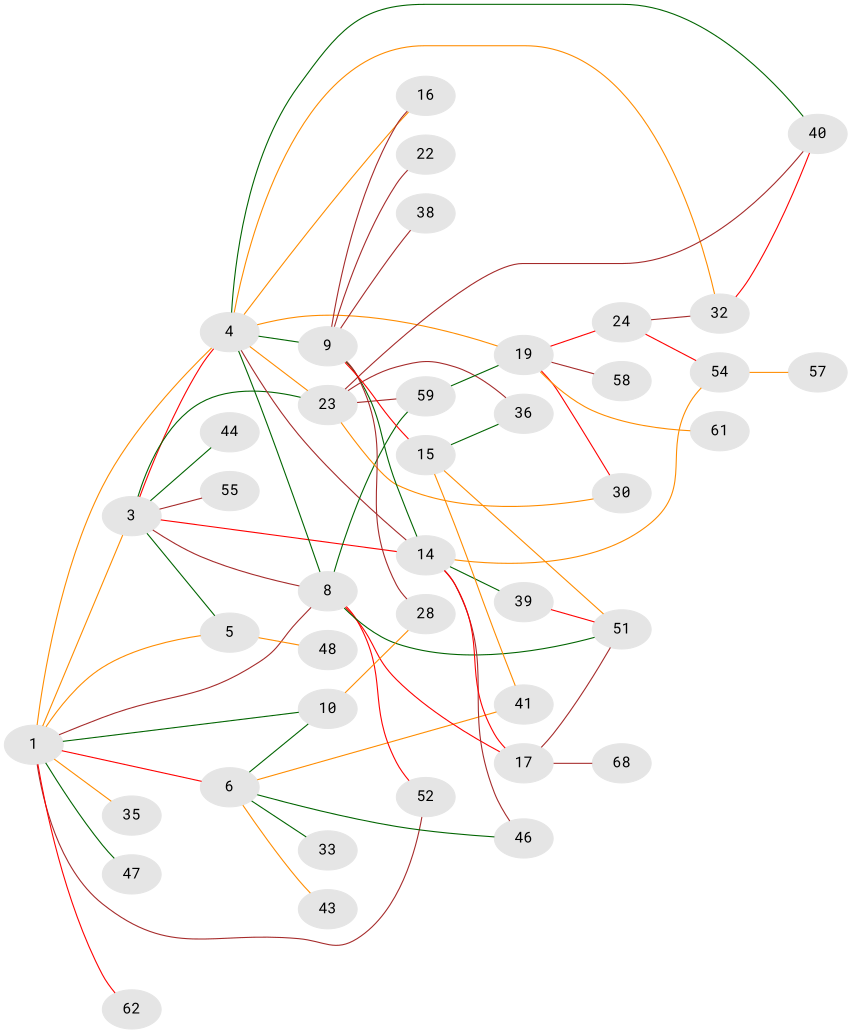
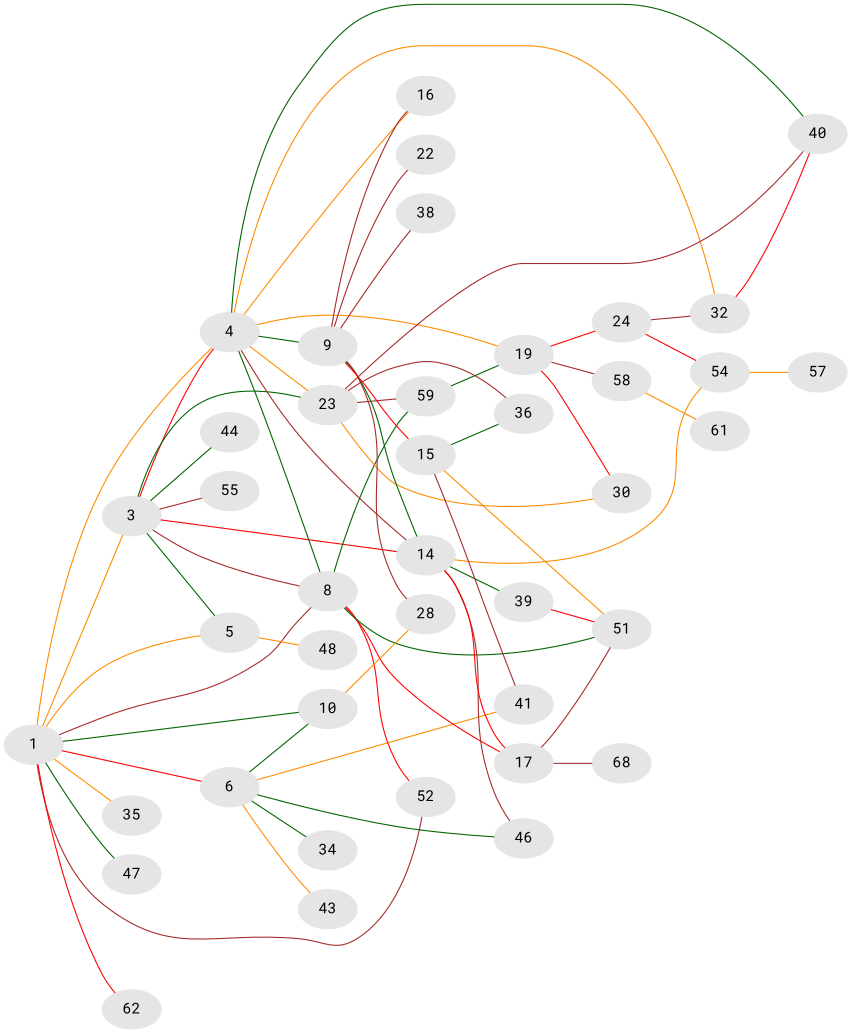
edge "19" -- "61": now "58" -- "61"
edge "15" -- "41": color darkorange -> brown
node "33": label "33" -> "34"
